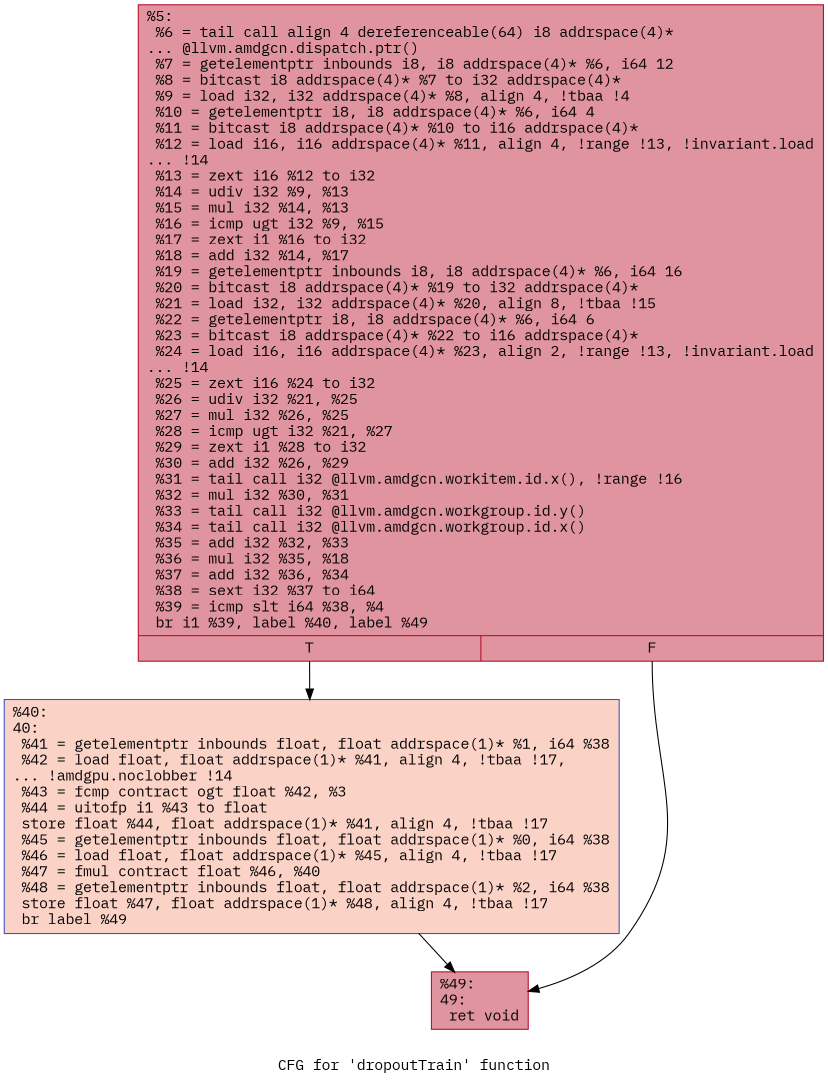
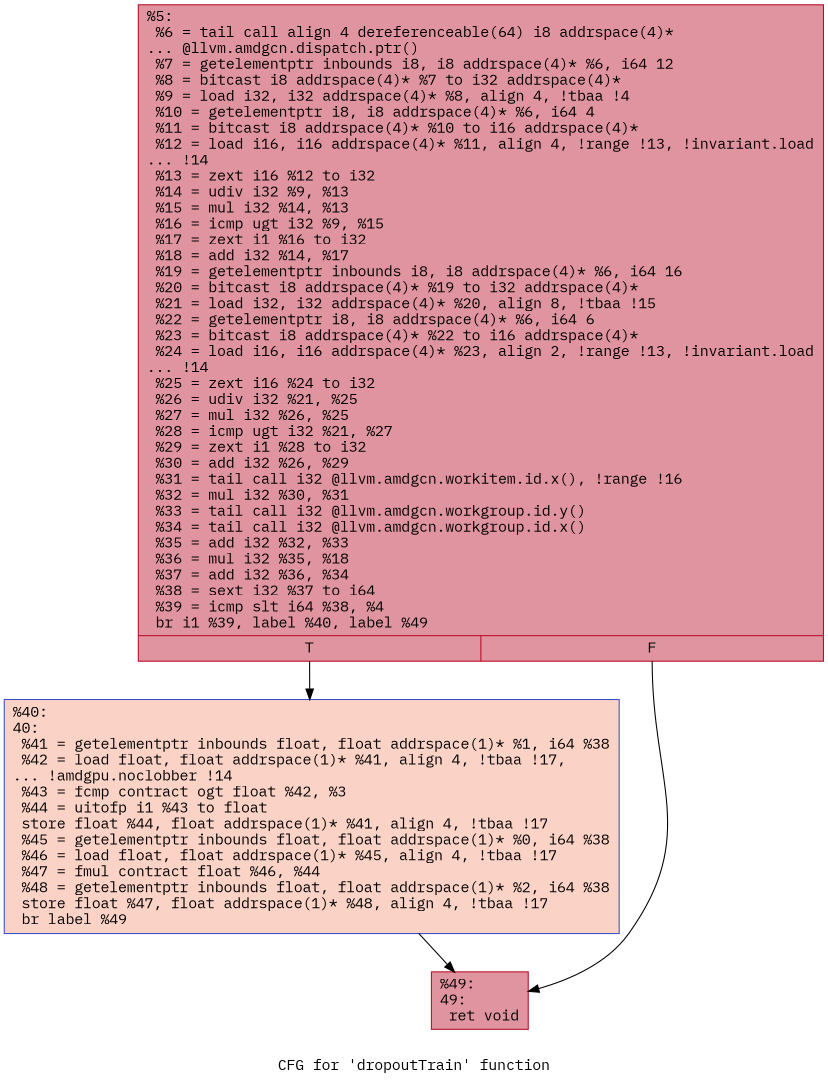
node "%40:": text "%47 = fmul contract float %46, %40" -> "%47 = fmul contract float %46, %44"
